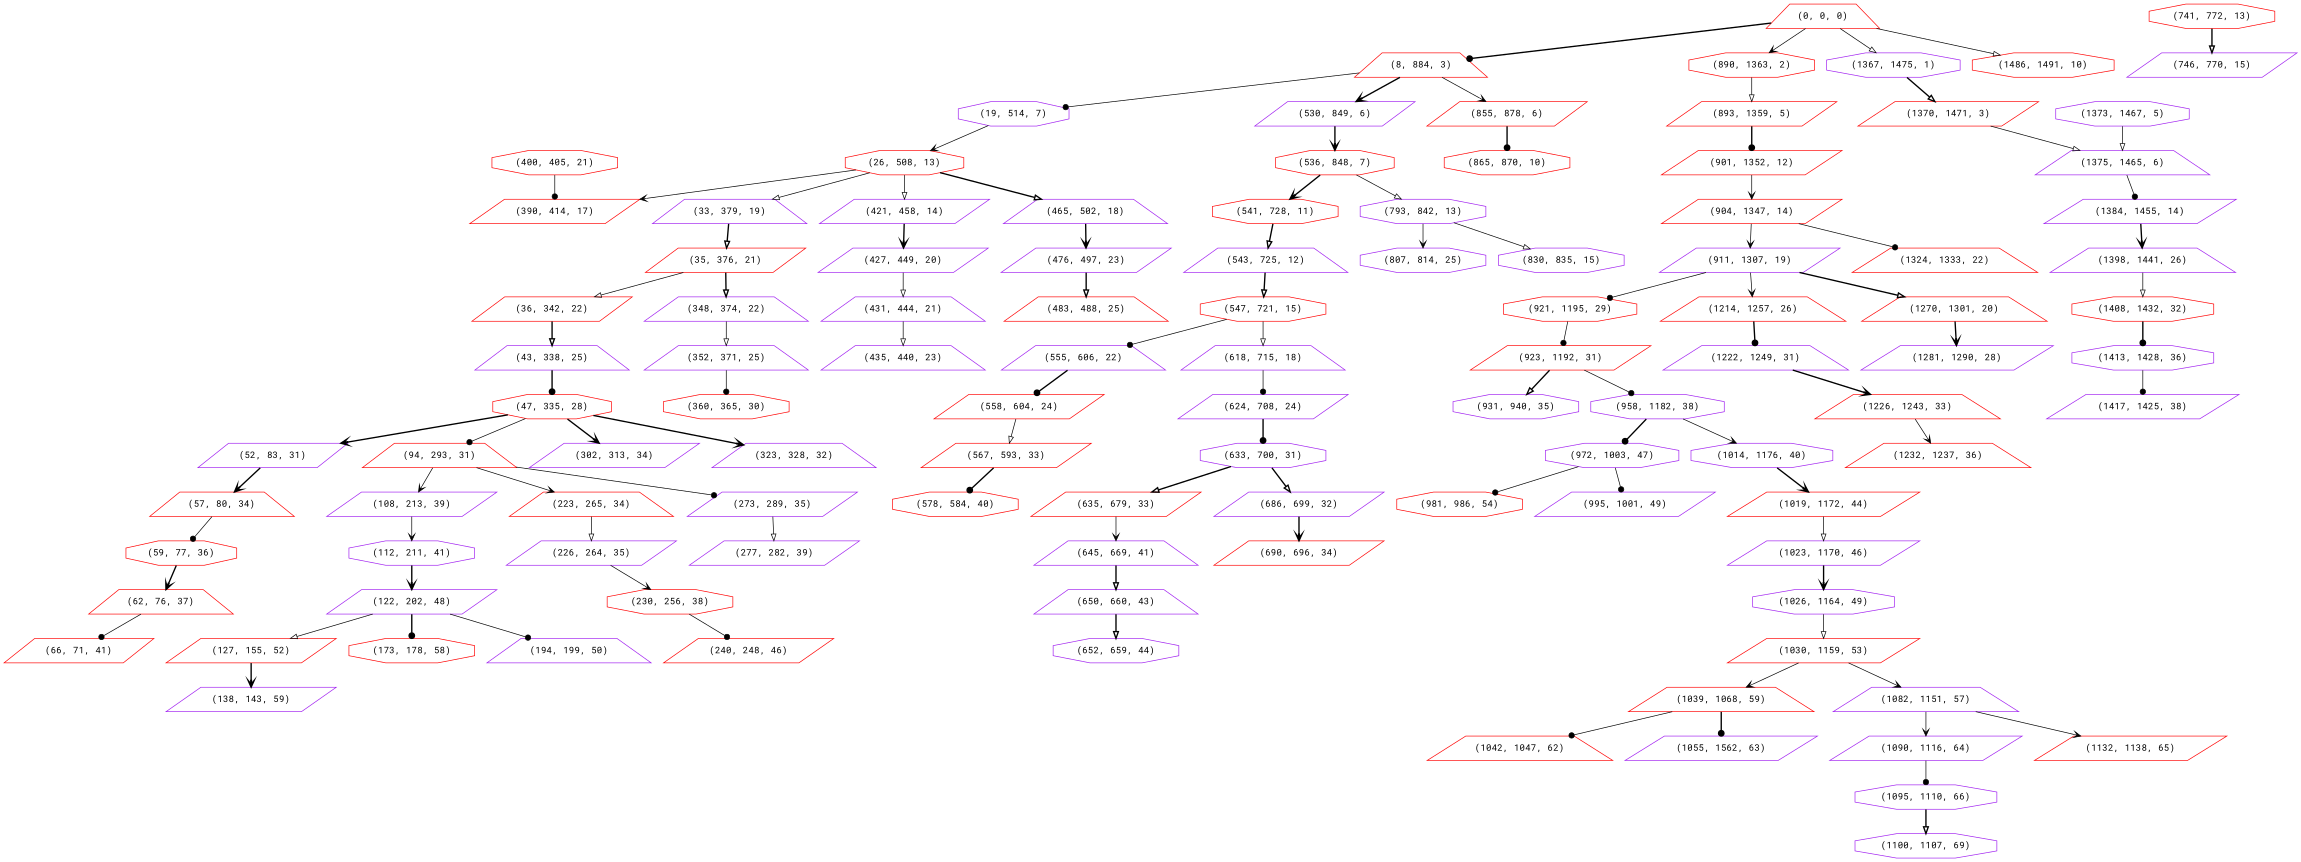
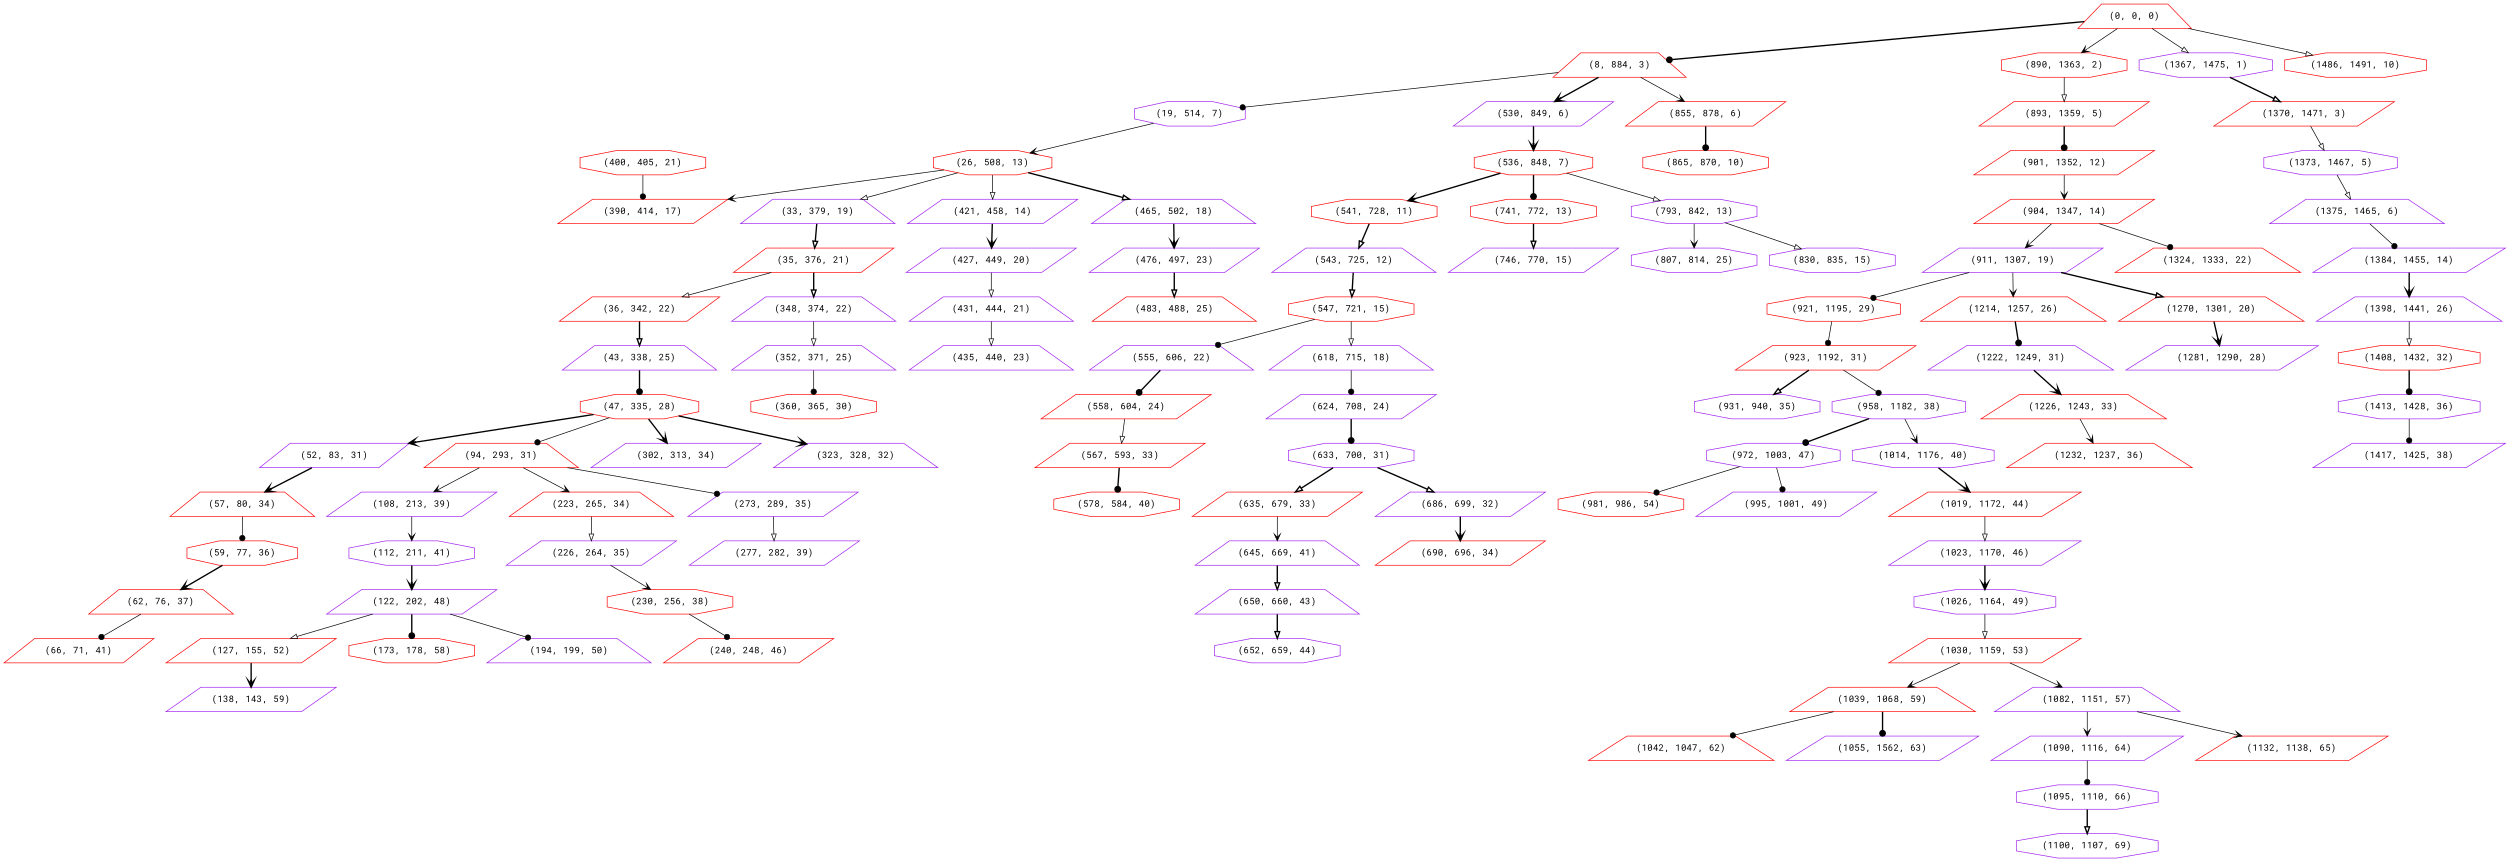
edge "(1370, 1471, 3)" -> "(1375, 1465, 6)": now "(1370, 1471, 3)" -> "(1373, 1467, 5)"
edge "(536, 848, 7)" -> "(741, 772, 13)": added
